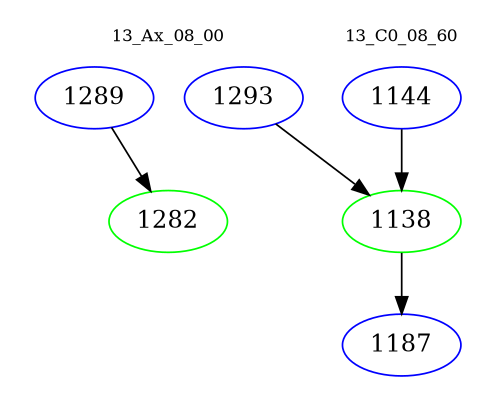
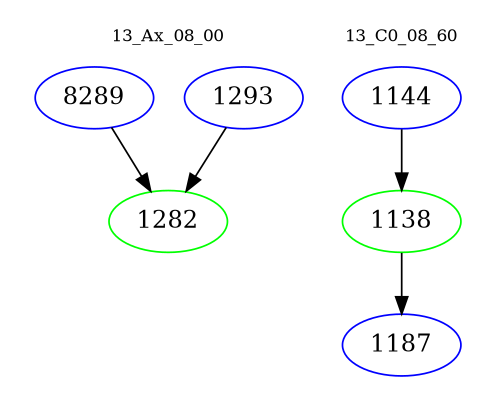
node "1289": label "1289" -> "8289"
edge "1293" -> "1138": now "1293" -> "1282"
